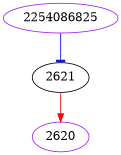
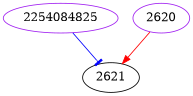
node "2254086825": label "2254086825" -> "2254084825"
edge "2621" -> "2620": reversed
